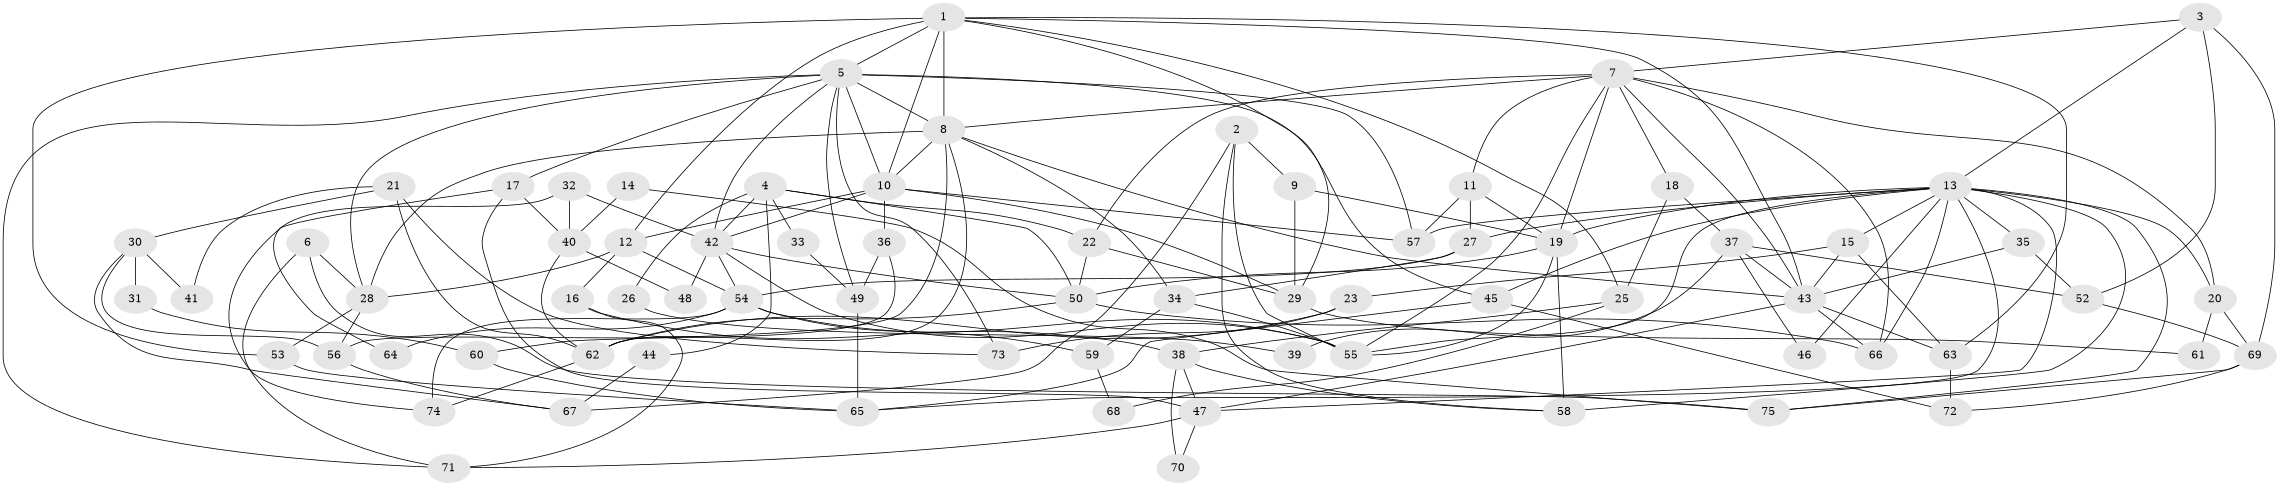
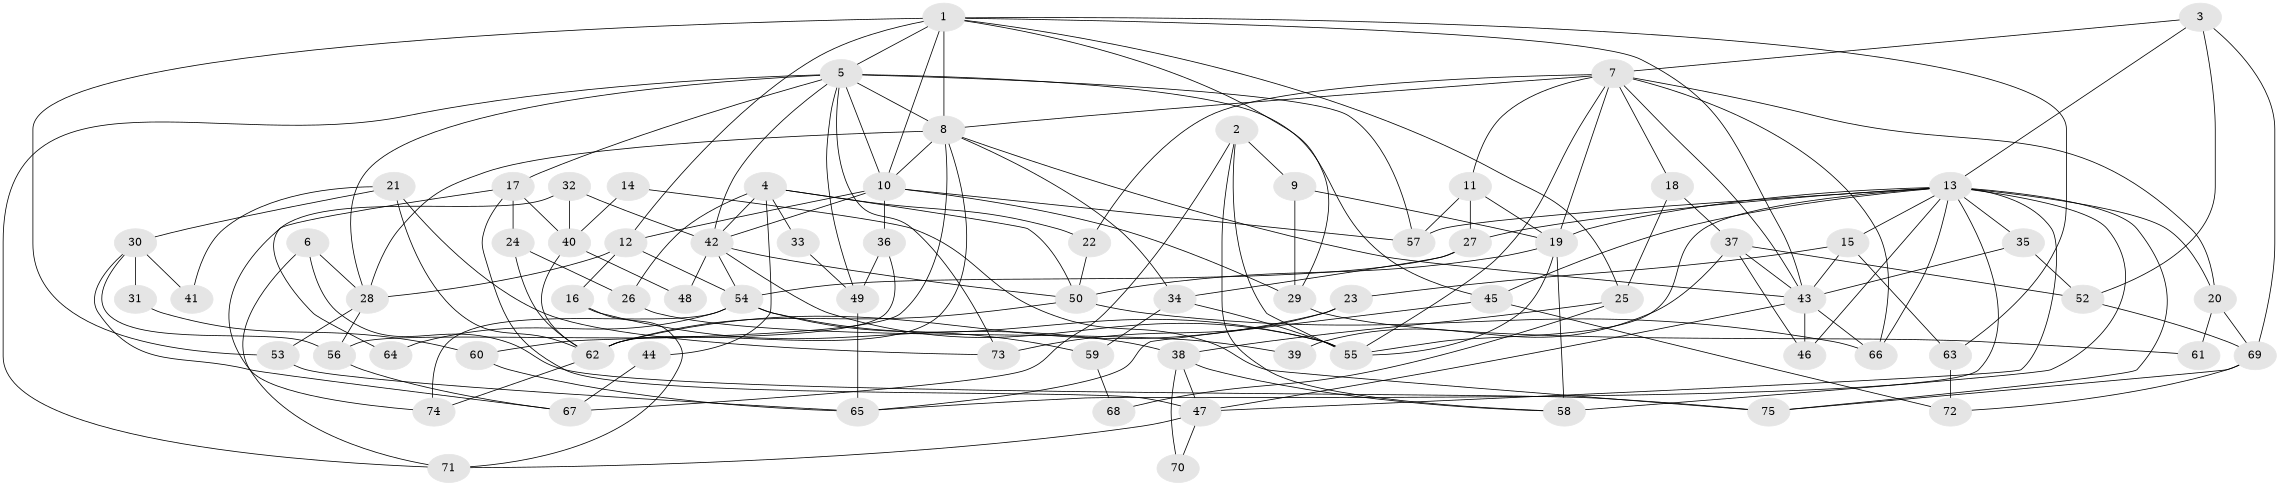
node "24": added
edge "22" -- "29": removed
edge "43" -- "63": now "43" -- "46"
